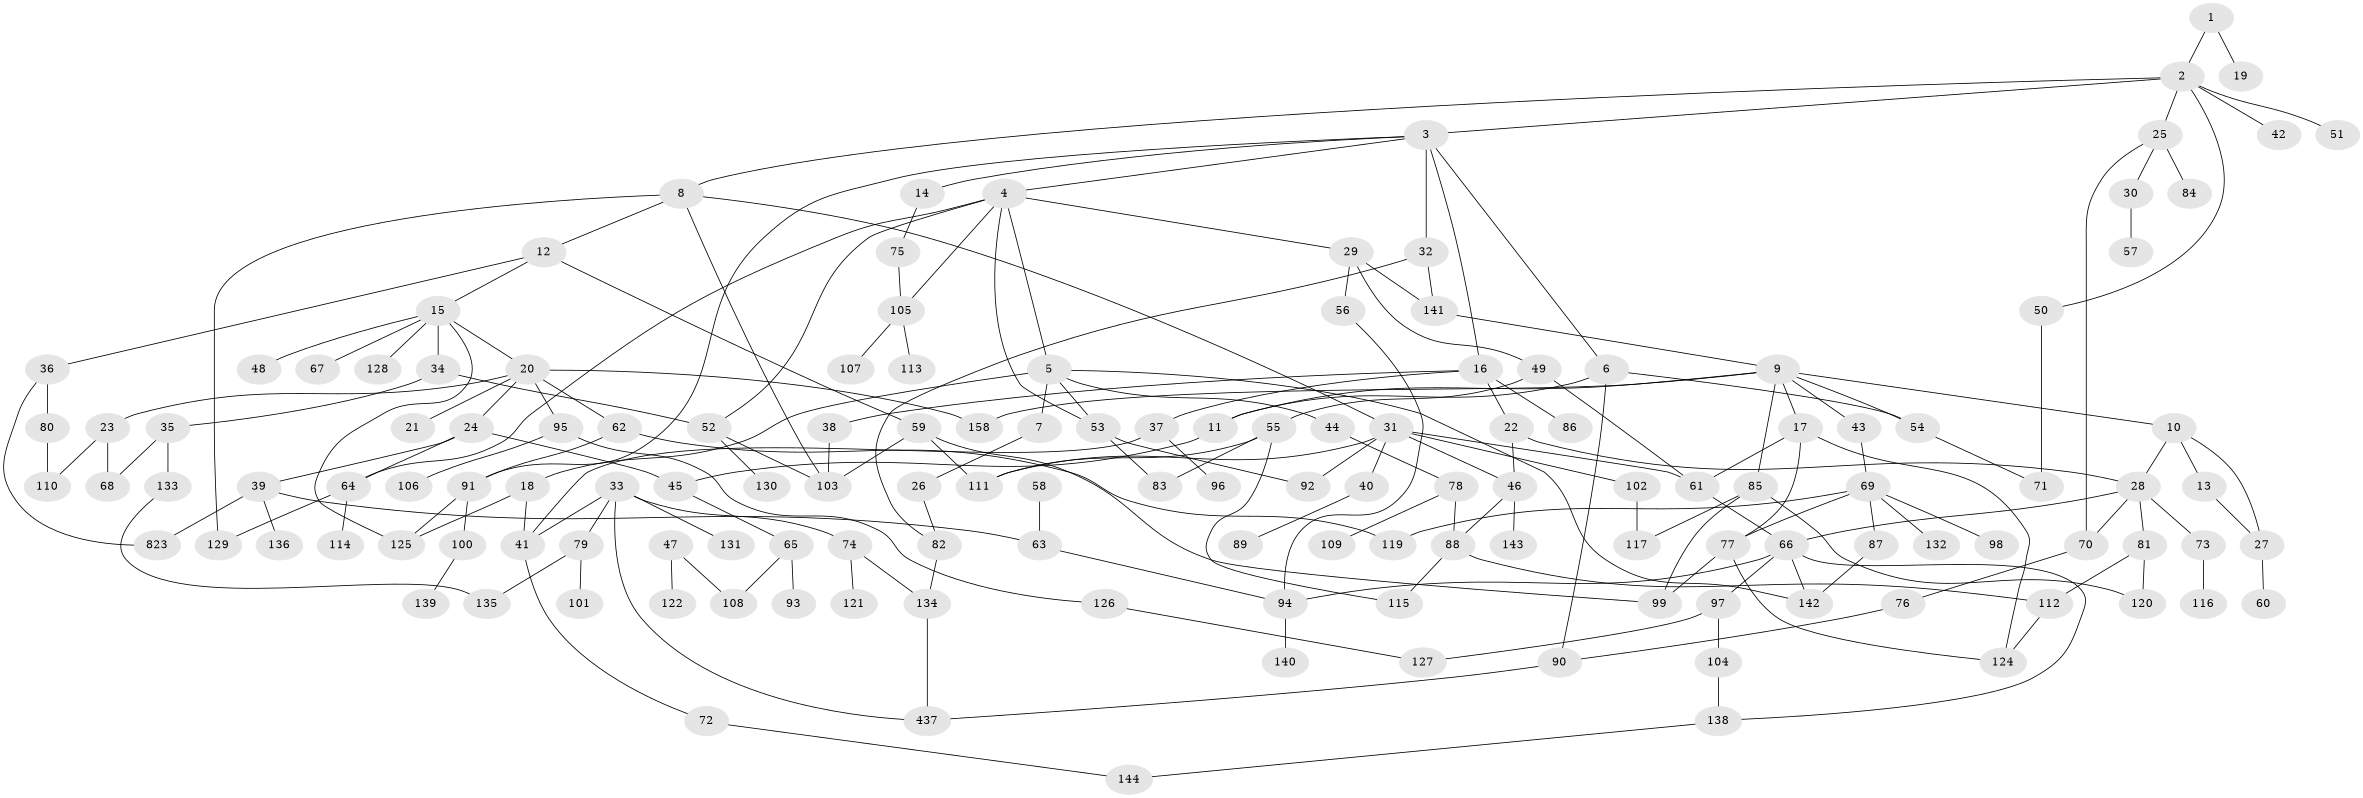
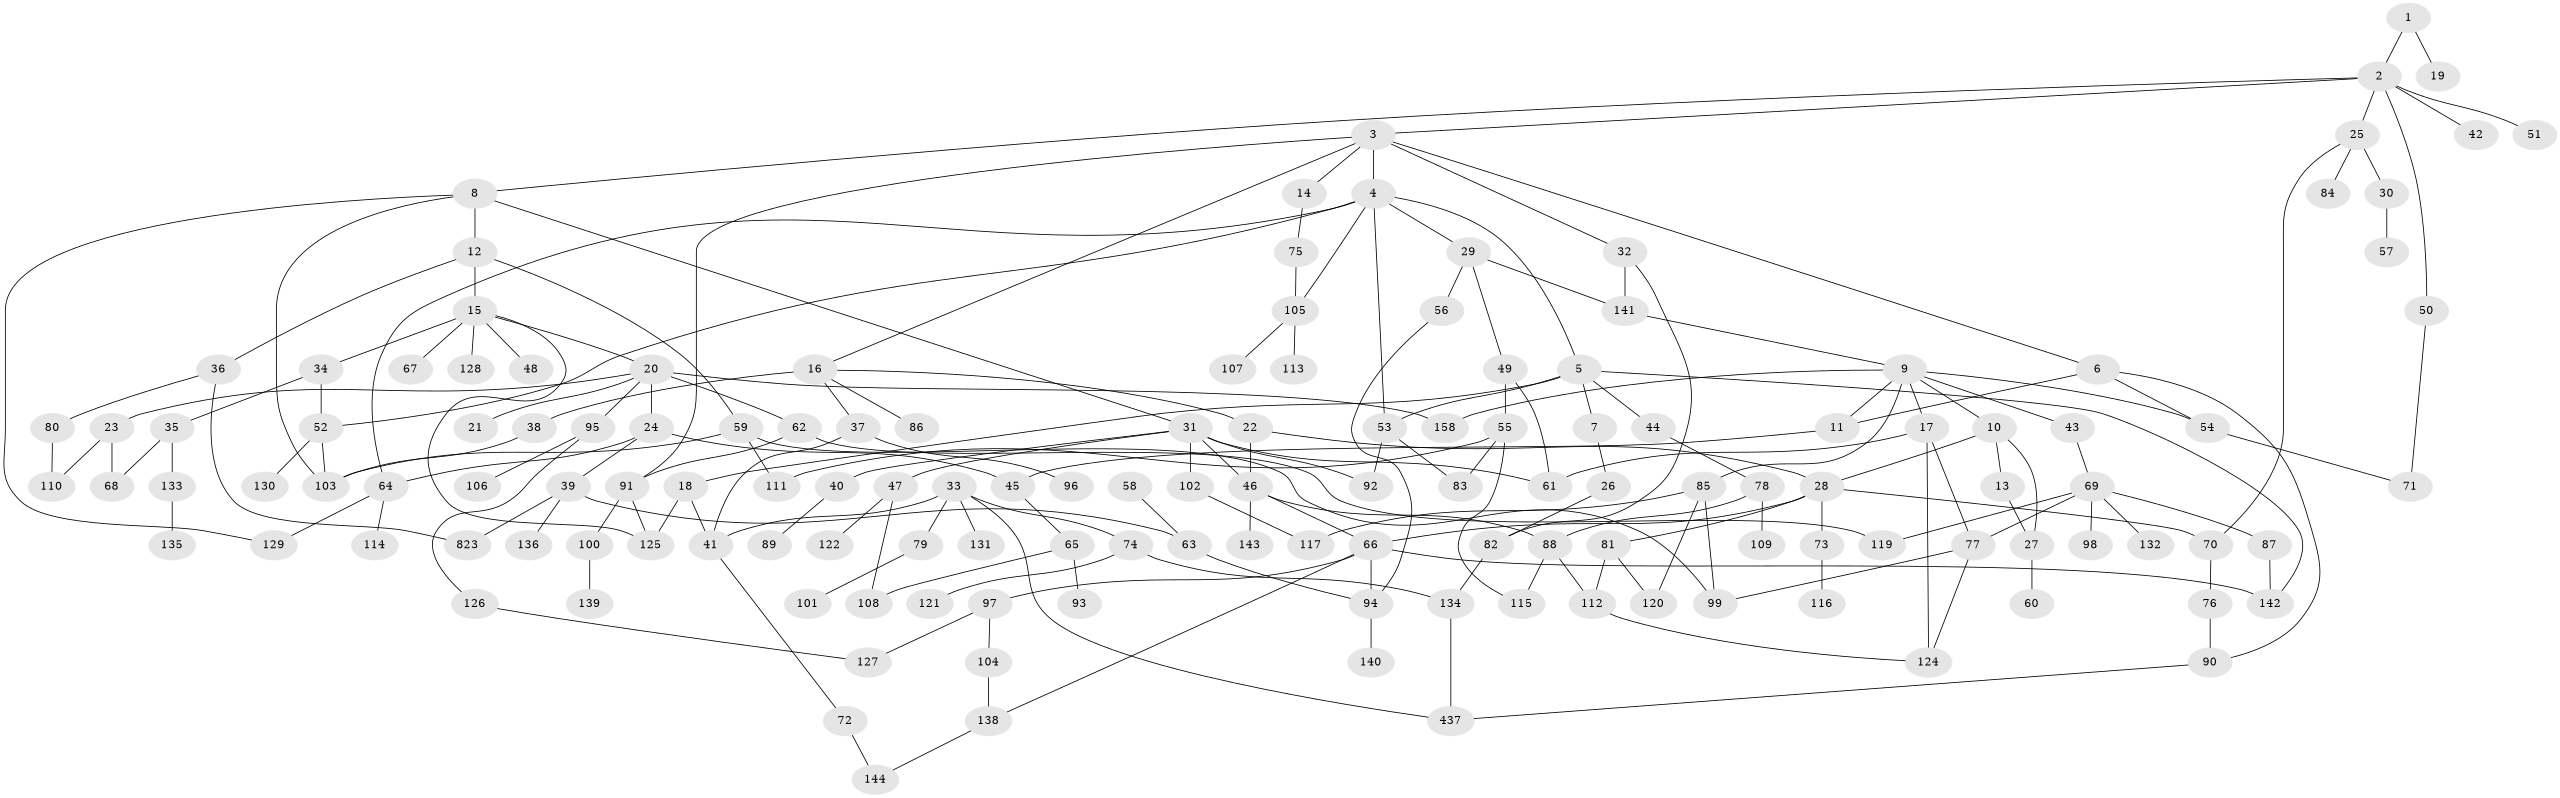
edge "31" -- "111": now "31" -- "47"
edge "61" -- "66": now "46" -- "66"
edge "79" -- "135": removed
